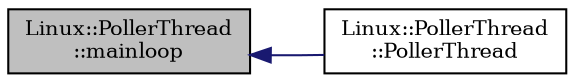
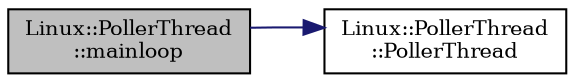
edge "Linux::PollerThread ::PollerThread" -> "Linux::PollerThread ::mainloop": reversed
